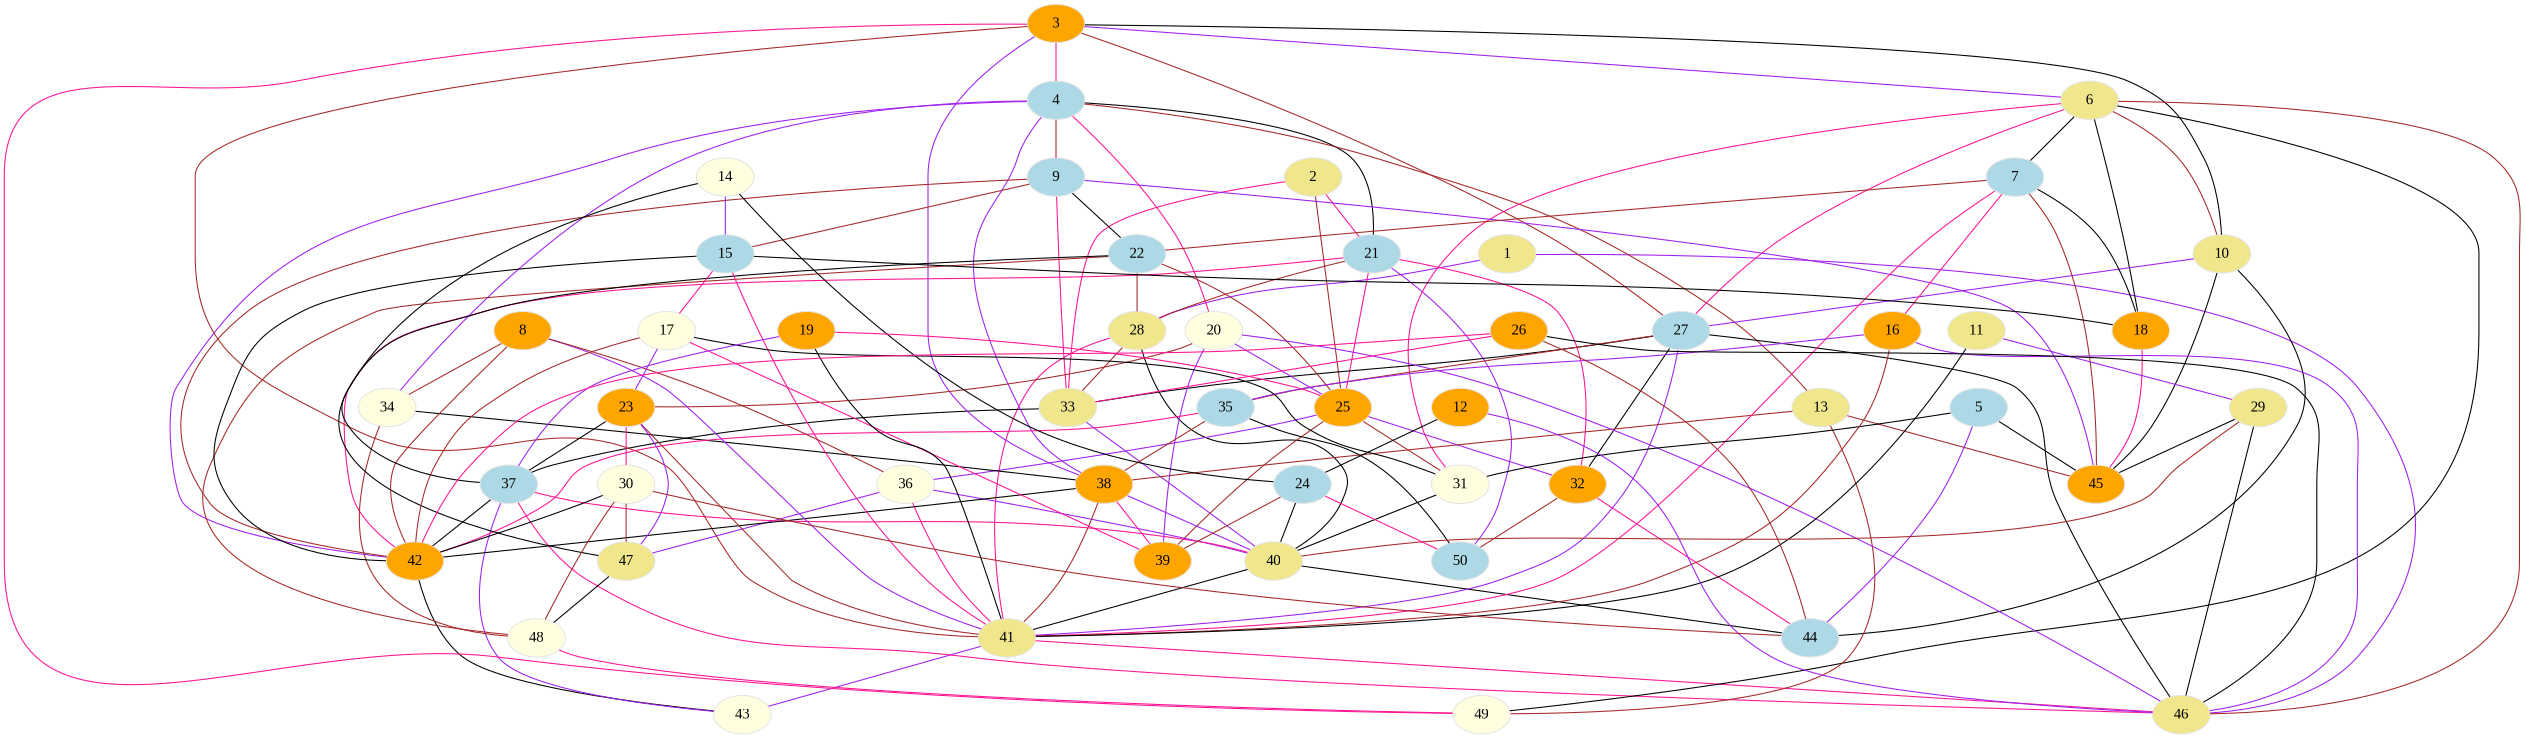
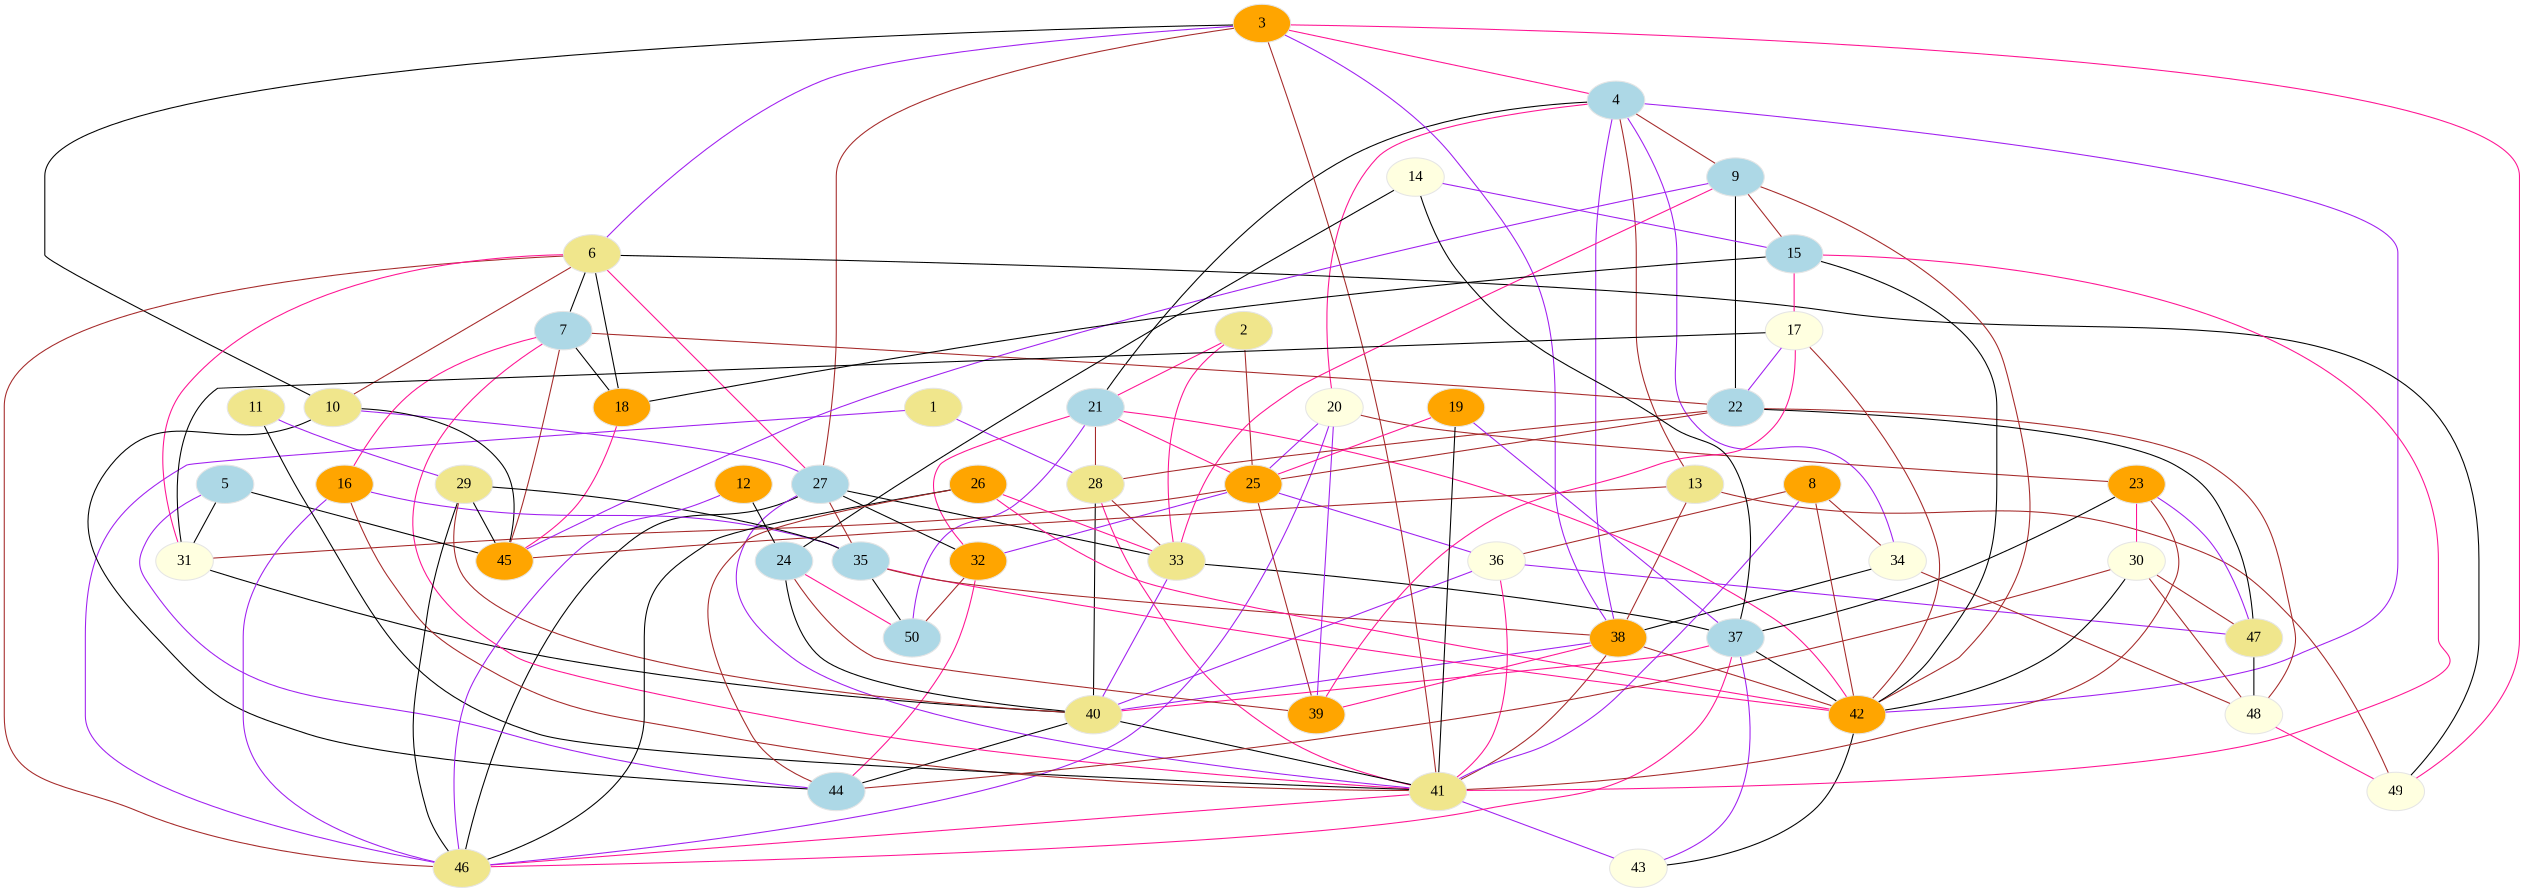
edge "17" -- "23": now "17" -- "22"
edge "29" -- "35": added
edge "38" -- "42": color black -> brown
